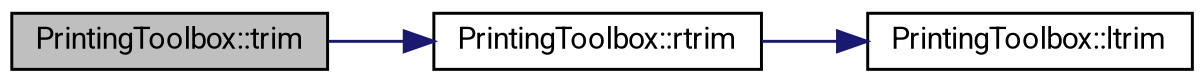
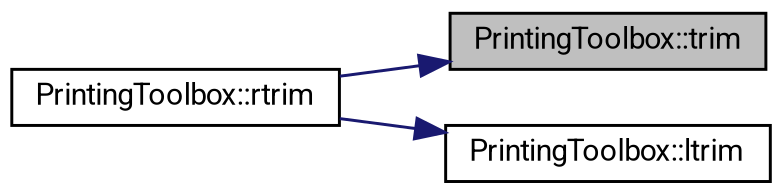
edge "PrintingToolbox::trim" -> "PrintingToolbox::rtrim": reversed
